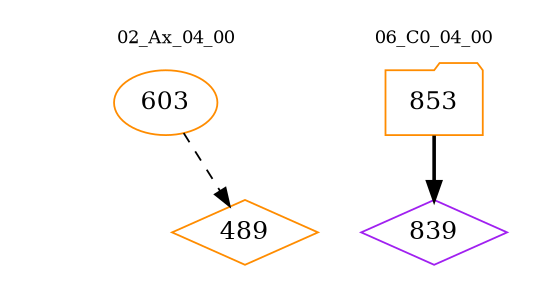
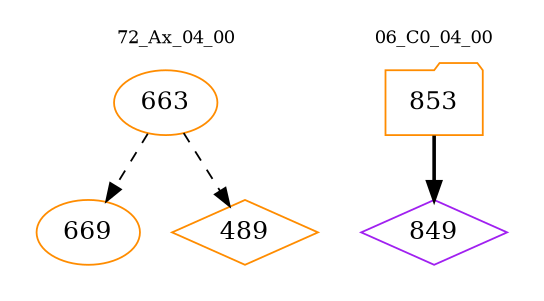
cluster "02_Ax_04_00": label "02_Ax_04_00" -> "72_Ax_04_00"
node "603": label "603" -> "663"
node "669": added
node "839": label "839" -> "849"
